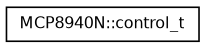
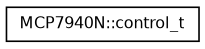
node "MCP8940N::control_t": label "MCP8940N::control_t" -> "MCP7940N::control_t"
